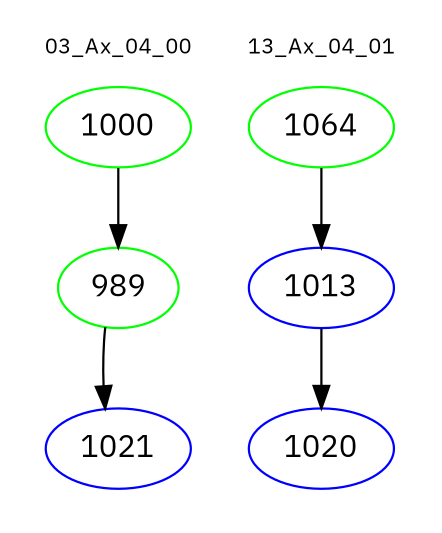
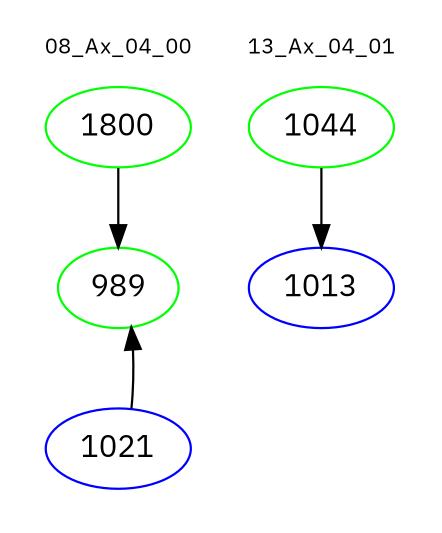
cluster "03_Ax_04_00": label "03_Ax_04_00" -> "08_Ax_04_00"
node "1000": label "1000" -> "1800"
node "1064": label "1064" -> "1044"
edge "989" -> "1021": reversed
node "1020": removed
